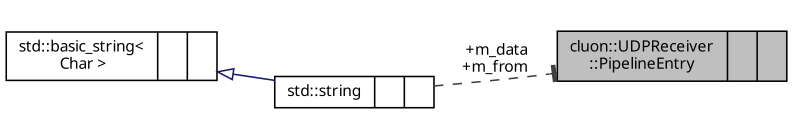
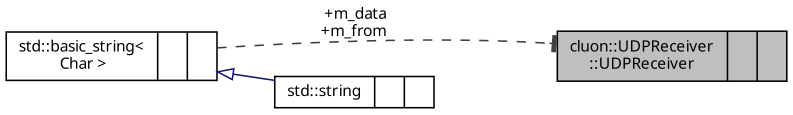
node "cluon::UDPReceiver": text "::PipelineEntry" -> "::UDPReceiver"
edge "std::string" -> "cluon::UDPReceiver": now "std::basic_string<" -> "cluon::UDPReceiver"
